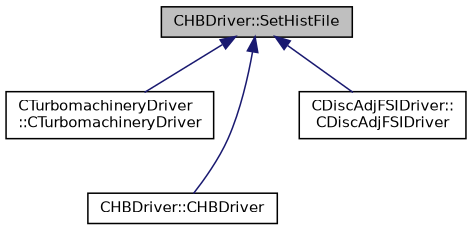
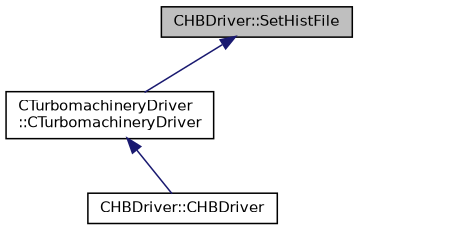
node "CDiscAdjFSIDriver:: CDiscAdjFSIDriver": removed
edge "CHBDriver::CHBDriver" -> "CHBDriver::SetHistFile": now "CHBDriver::CHBDriver" -> "CTurbomachineryDriver ::CTurbomachineryDriver"
